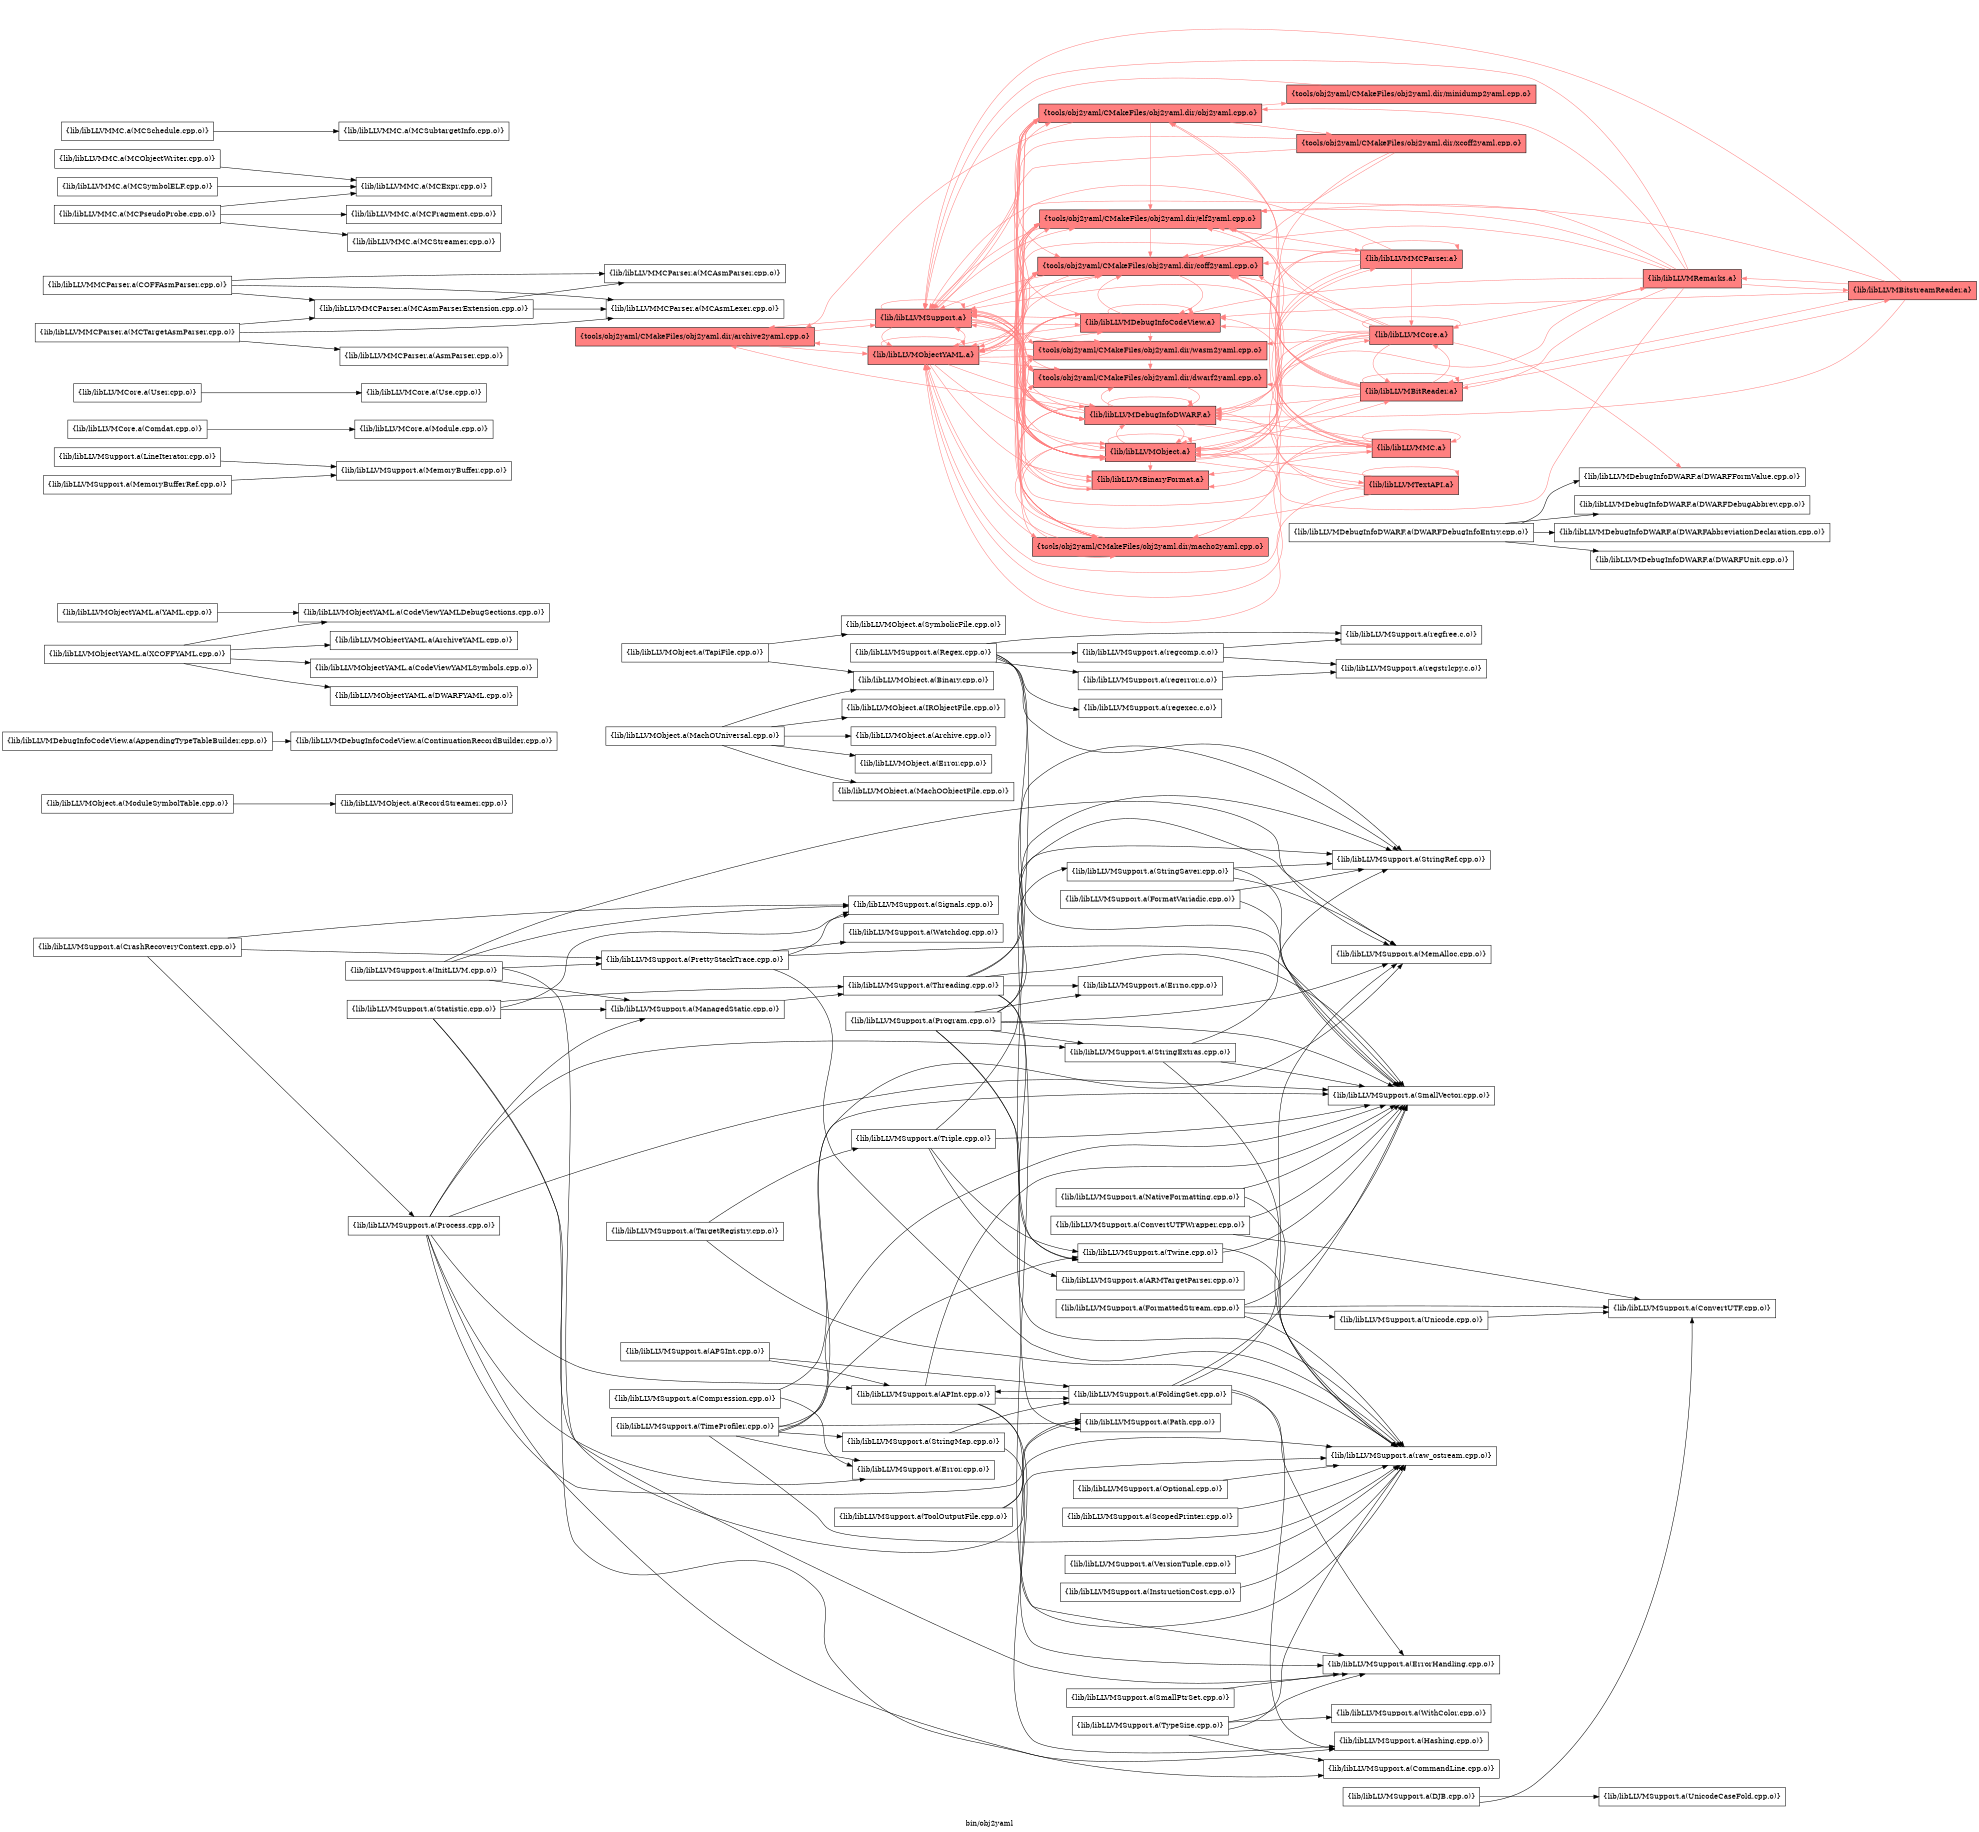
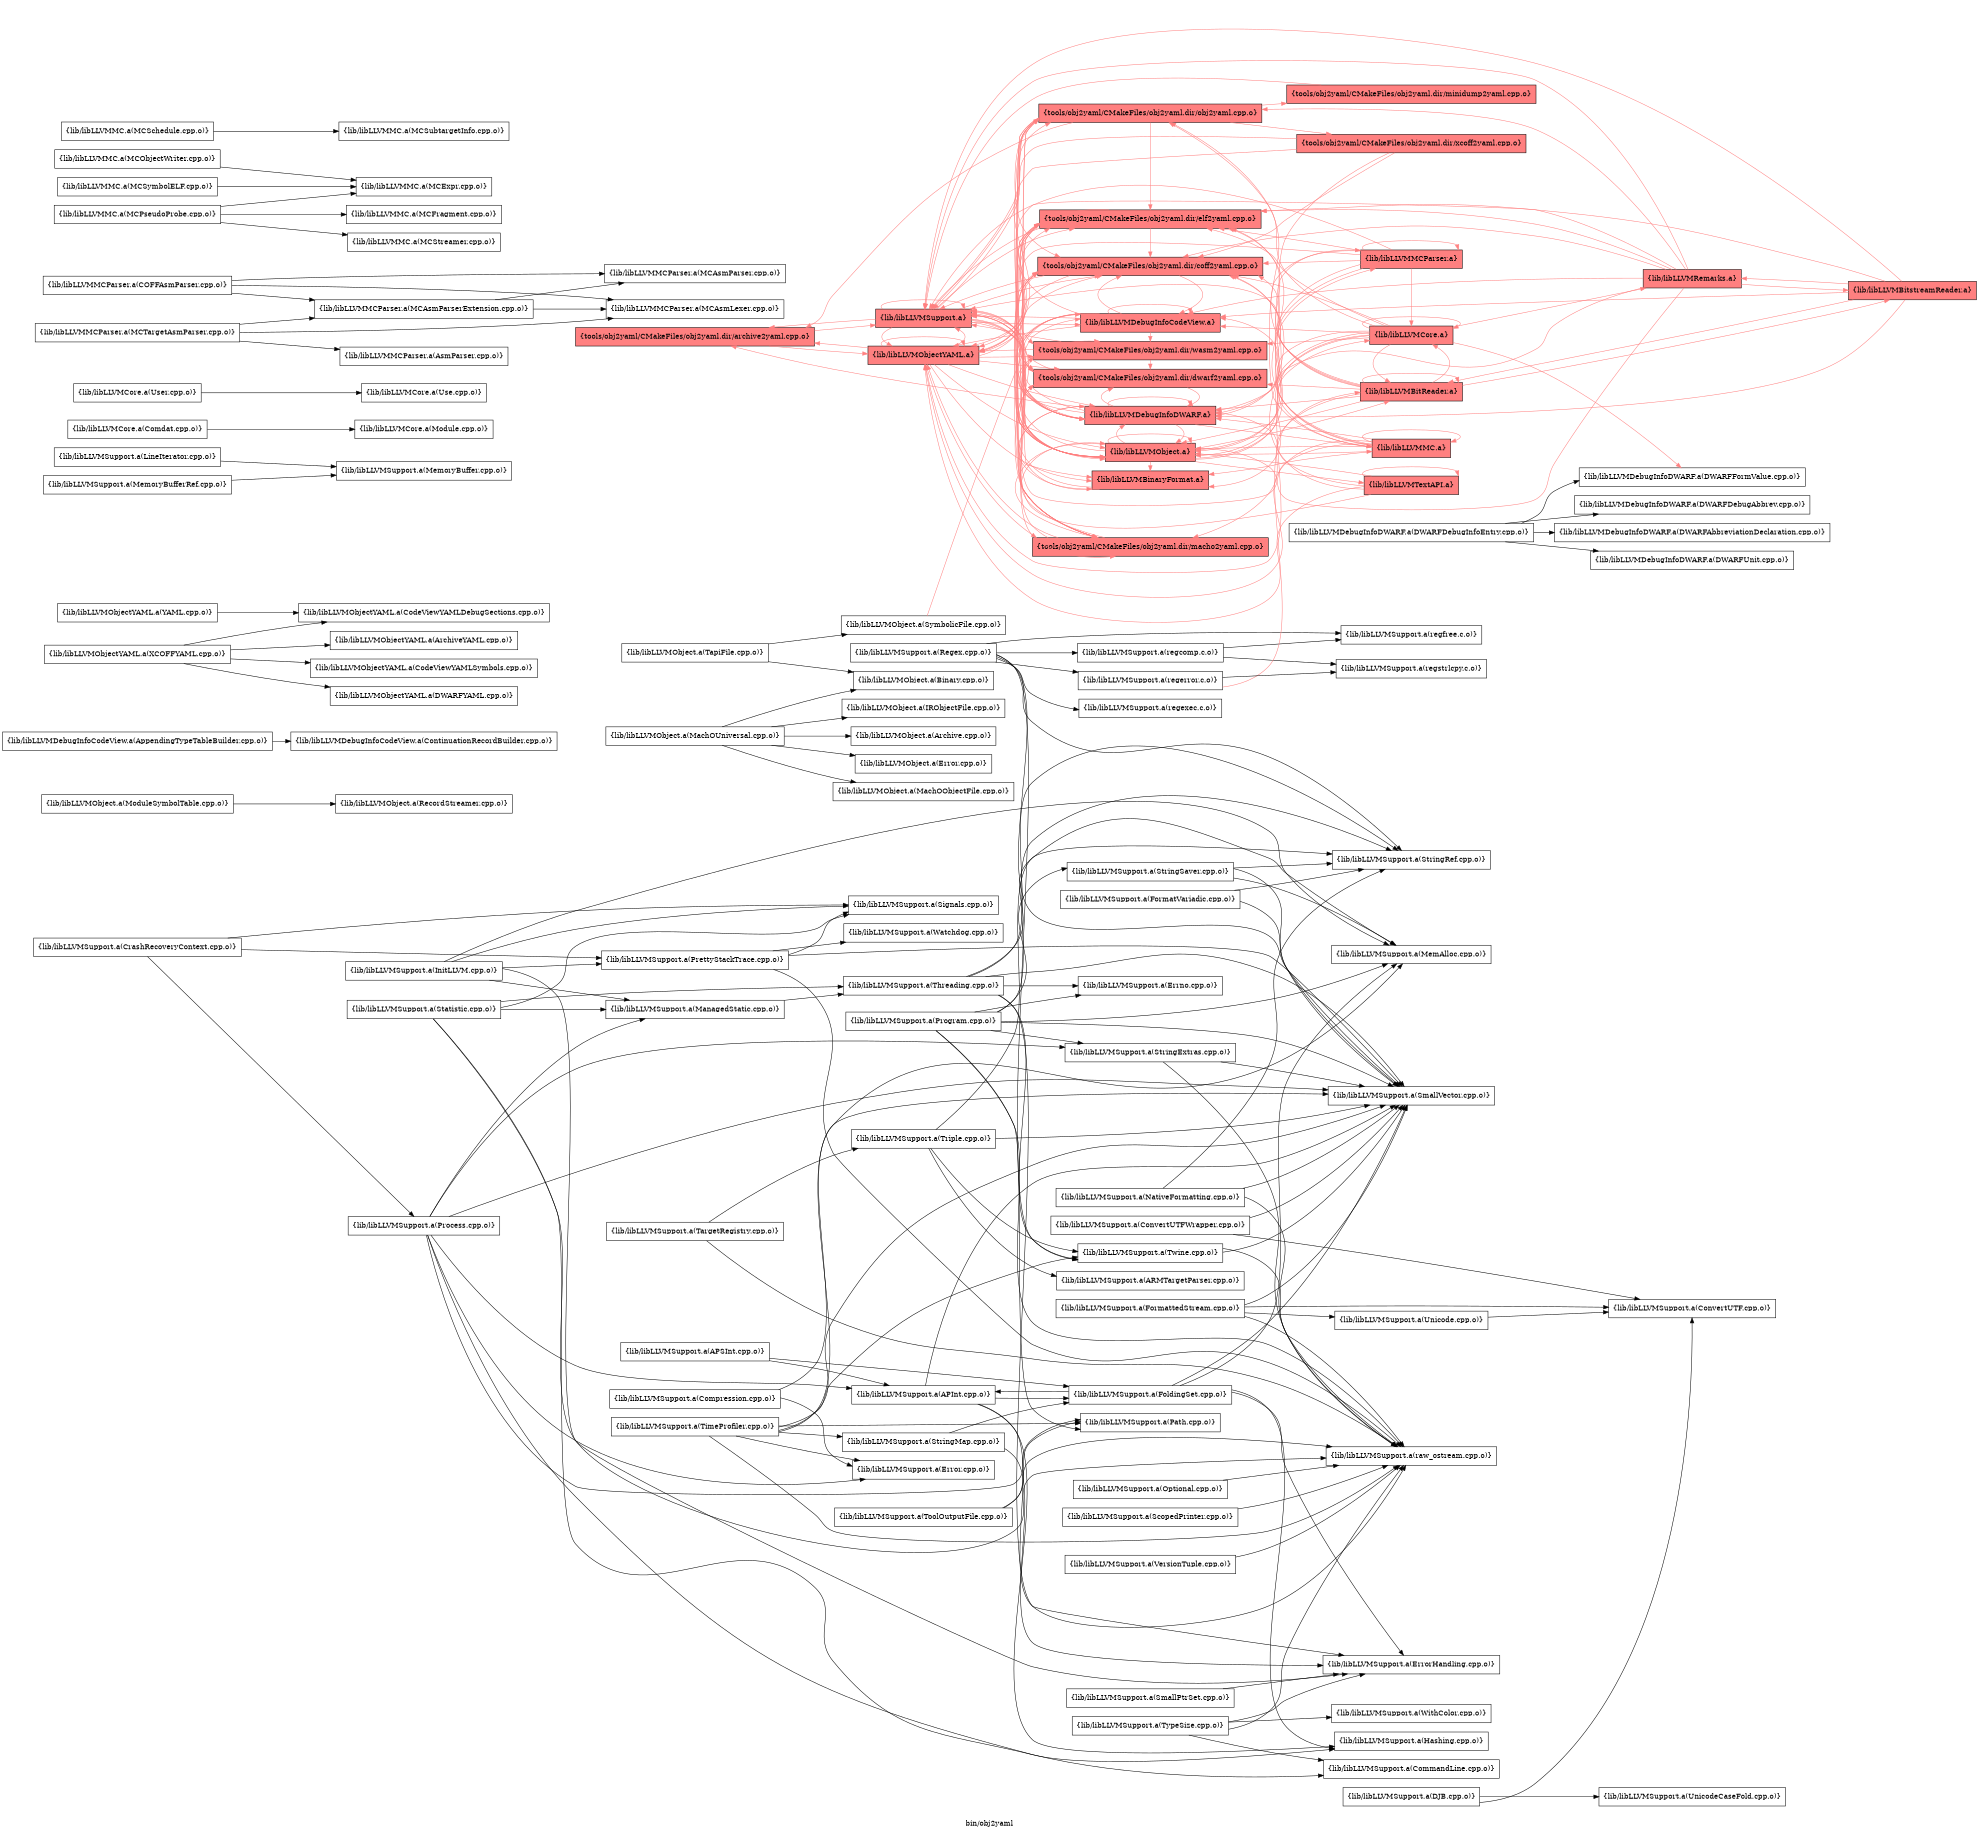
edge "{lib/libLLVMRemarks.a}" -> "{lib/libLLVMBitReader.a}": now "{lib/libLLVMSupport.a(regerror.c.o)}" -> "{lib/libLLVMBitReader.a}"
edge "{lib/libLLVMObjectYAML.a}" -> "{lib/libLLVMDebugInfoCodeView.a}": now "{lib/libLLVMObject.a(SymbolicFile.cpp.o)}" -> "{lib/libLLVMDebugInfoCodeView.a}"
edge "{tools/obj2yaml/CMakeFiles/obj2yaml.dir/macho2yaml.cpp.o}" -> "{tools/obj2yaml/CMakeFiles/obj2yaml.dir/elf2yaml.cpp.o}": added
edge "{lib/libLLVMSupport.a(StringExtras.cpp.o)}" -> "{lib/libLLVMSupport.a(StringRef.cpp.o)}": now "{lib/libLLVMSupport.a(NativeFormatting.cpp.o)}" -> "{lib/libLLVMSupport.a(StringRef.cpp.o)}"
node "{lib/libLLVMSupport.a(InstructionCost.cpp.o)}": removed
